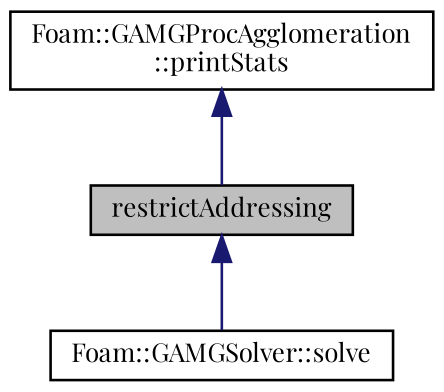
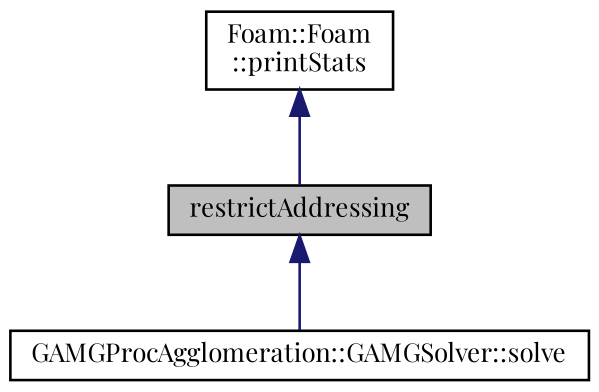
node "Foam::GAMGProcAgglomeration ::printStats": label "Foam::GAMGProcAgglomeration ::printStats" -> "Foam::Foam ::printStats"
node "Foam::GAMGSolver::solve": label "Foam::GAMGSolver::solve" -> "GAMGProcAgglomeration::GAMGSolver::solve"
